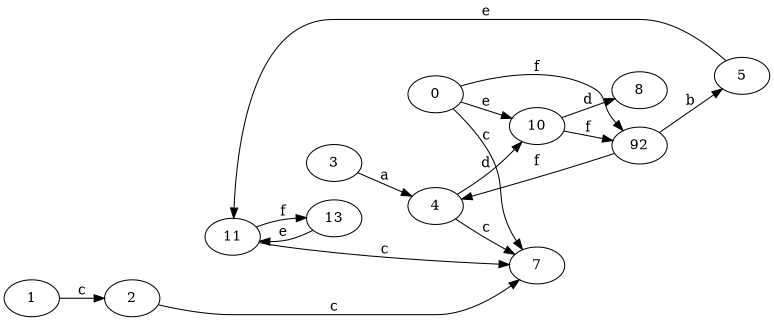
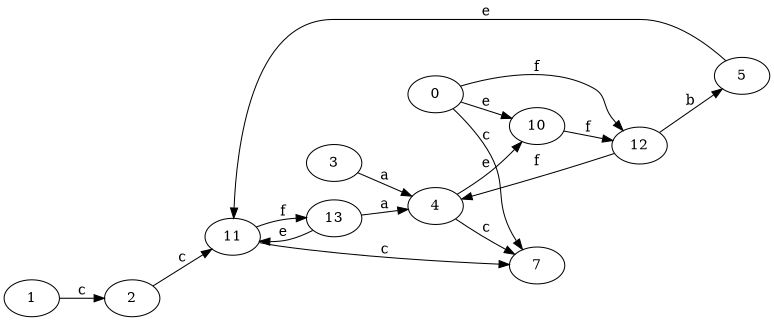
node "8": removed
node "92": label "92" -> "12"
edge "4" -> "10": label "d" -> "e"
edge "13" -> "4": added, label "a"
edge "2" -> "7": now "2" -> "11"
